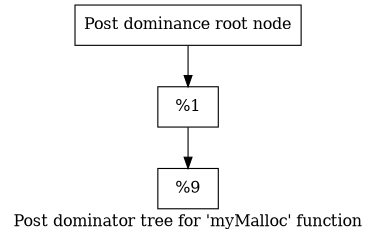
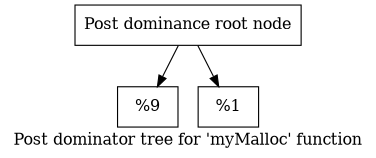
edge "%1" -> "%9": now "Post dominance root node" -> "%9"
